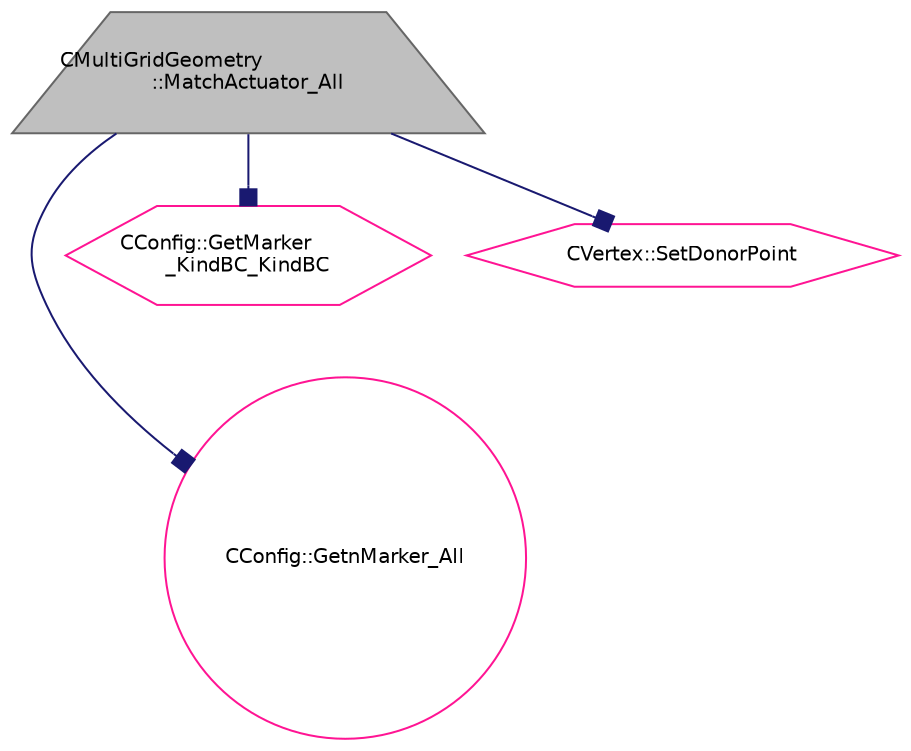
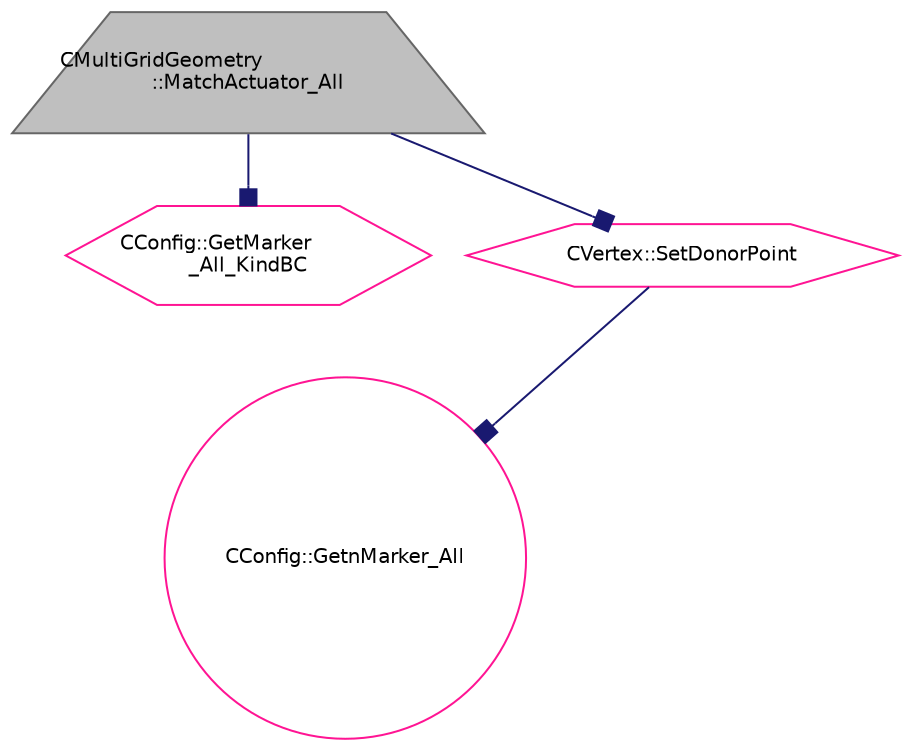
node "CConfig::GetMarker _KindBC_KindBC": label "CConfig::GetMarker _KindBC_KindBC" -> "CConfig::GetMarker _All_KindBC"
edge "CMultiGridGeometry ::MatchActuator_All" -> "CConfig::GetnMarker_All": now "CVertex::SetDonorPoint" -> "CConfig::GetnMarker_All"
